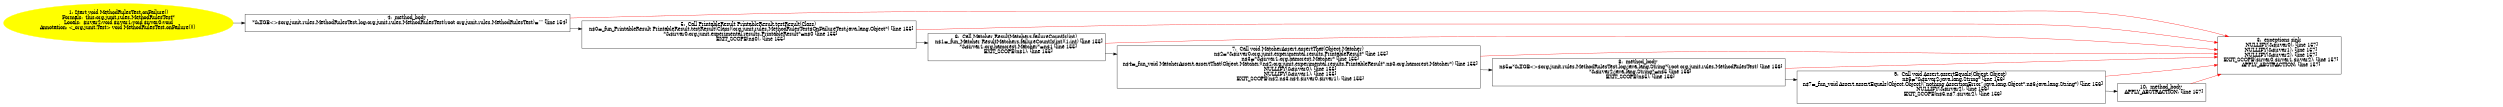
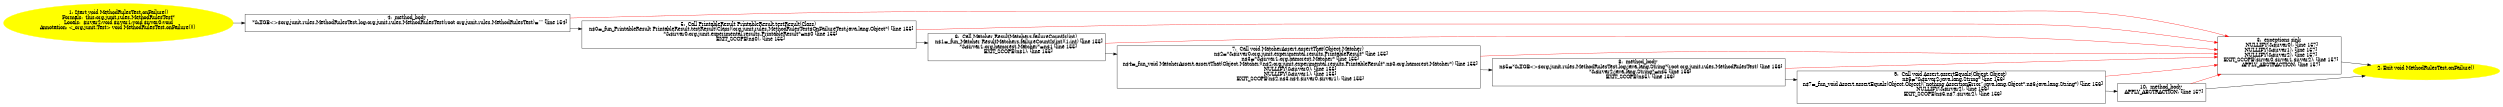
node "2: Exit void MethodRulesTest.onFailure()": added
